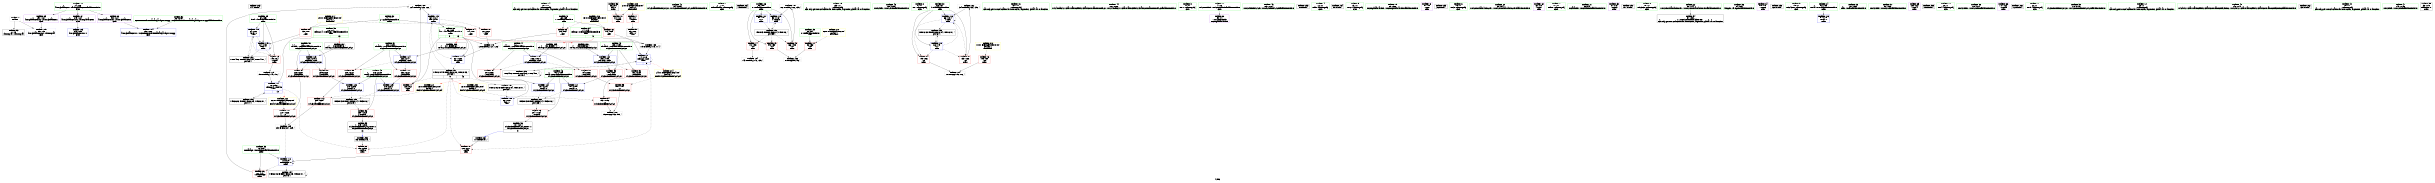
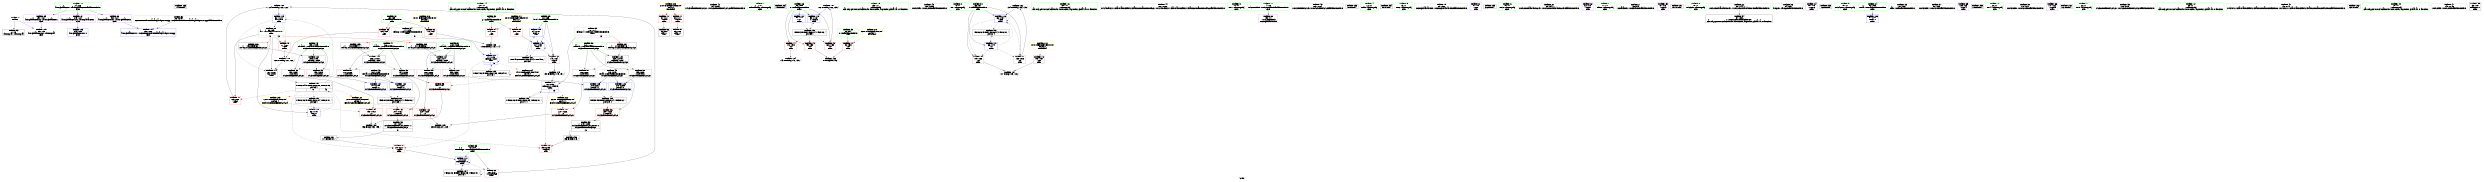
edge "NodeID: 56" -> "NodeID: 70": reversed
edge "NodeID: 28" -> "NodeID: 178": now "NodeID: 28" -> "NodeID: 78"
edge "NodeID: 185" -> "NodeID: 112": now "NodeID: 194" -> "NodeID: 112"
